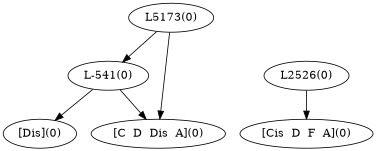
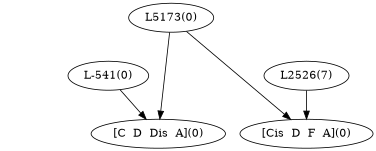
edge "L5173(0)" -> "L-541(0)": now "L5173(0)" -> "[Cis  D  F  A](0)"
node "L2526(0)": label "L2526(0)" -> "L2526(7)"
node "[Dis](0)": removed
